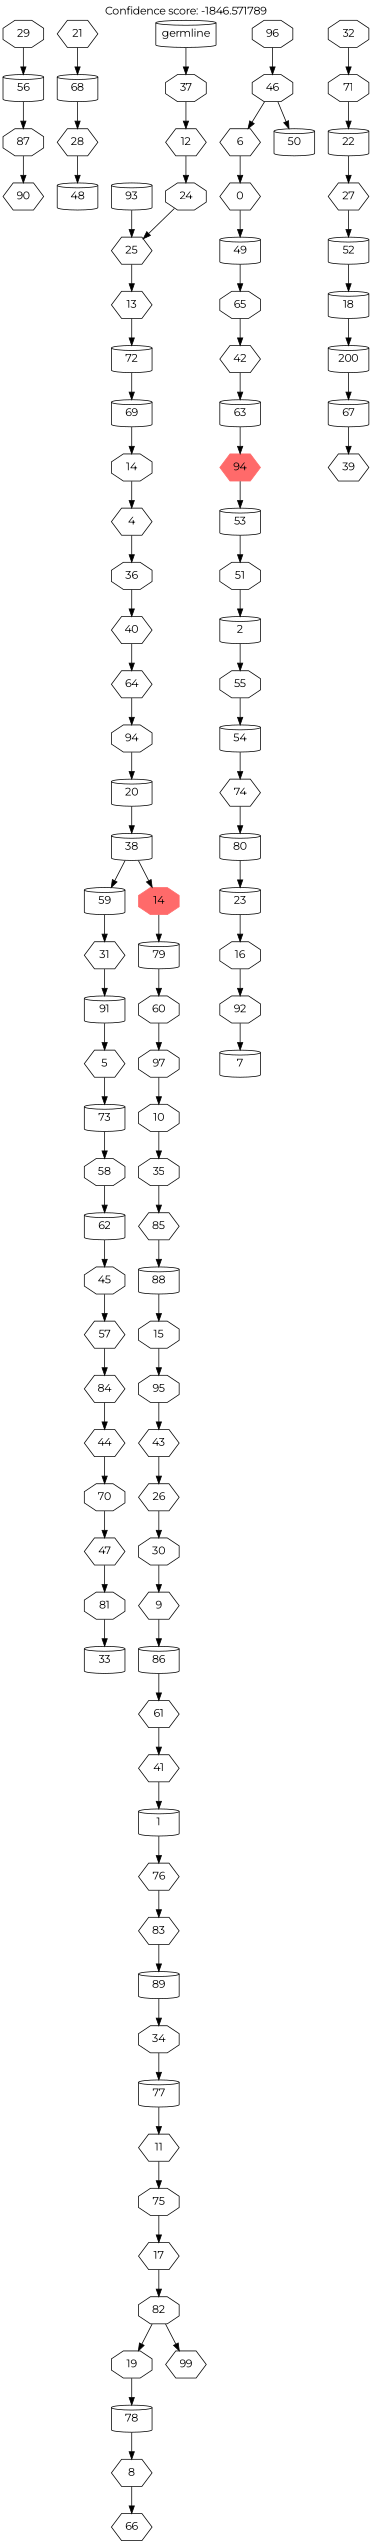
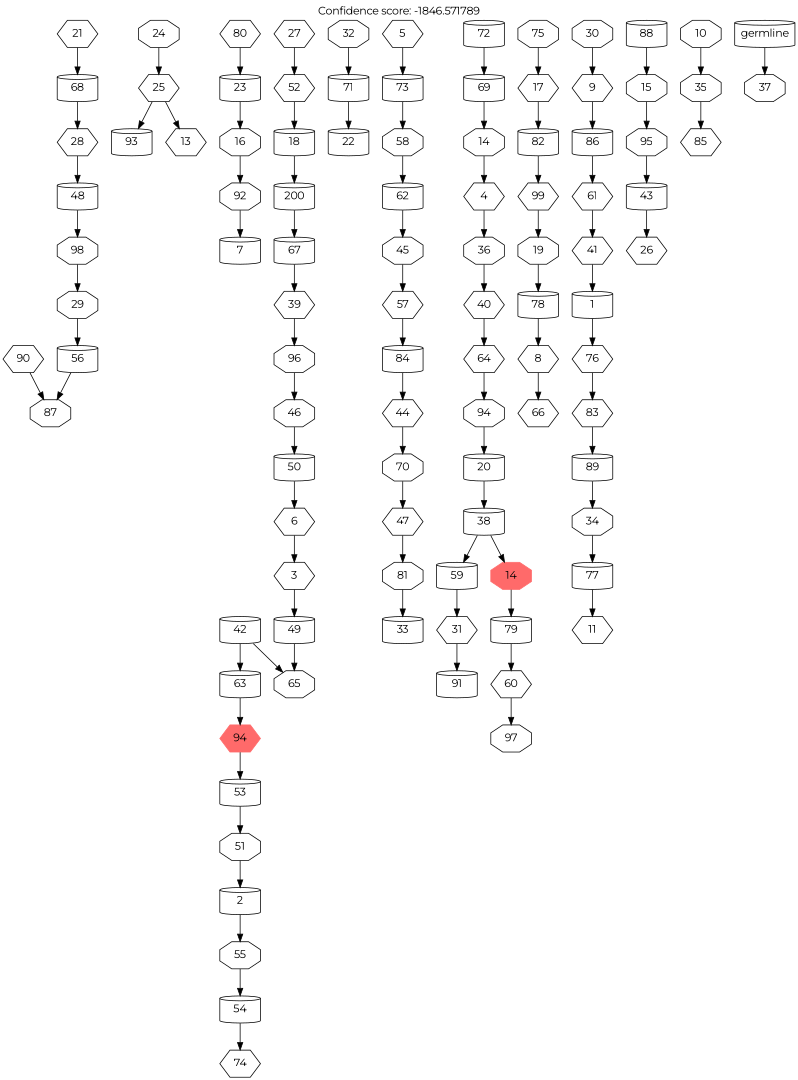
node "71": shape octagon -> cylinder
edge "46" -> "6": now "50" -> "6"
node "12": removed
edge "87" -> "90": reversed
edge "22" -> "27": removed
node "0": label "0" -> "3"
edge "93" -> "25": reversed
node "98": added
node "52": shape cylinder -> hexagon
edge "13" -> "72": removed
edge "65" -> "42": reversed
edge "39" -> "96": added
node "42": shape hexagon -> cylinder
edge "74" -> "80": removed
node "80": shape cylinder -> hexagon
node "60": shape octagon -> hexagon
edge "91" -> "5": removed
edge "97" -> "10": removed
edge "85" -> "88": removed
node "84": shape hexagon -> cylinder
node "43": shape hexagon -> cylinder
edge "26" -> "30": removed
edge "11" -> "75": removed
node "82": shape octagon -> cylinder
edge "82" -> "19": now "99" -> "19"
